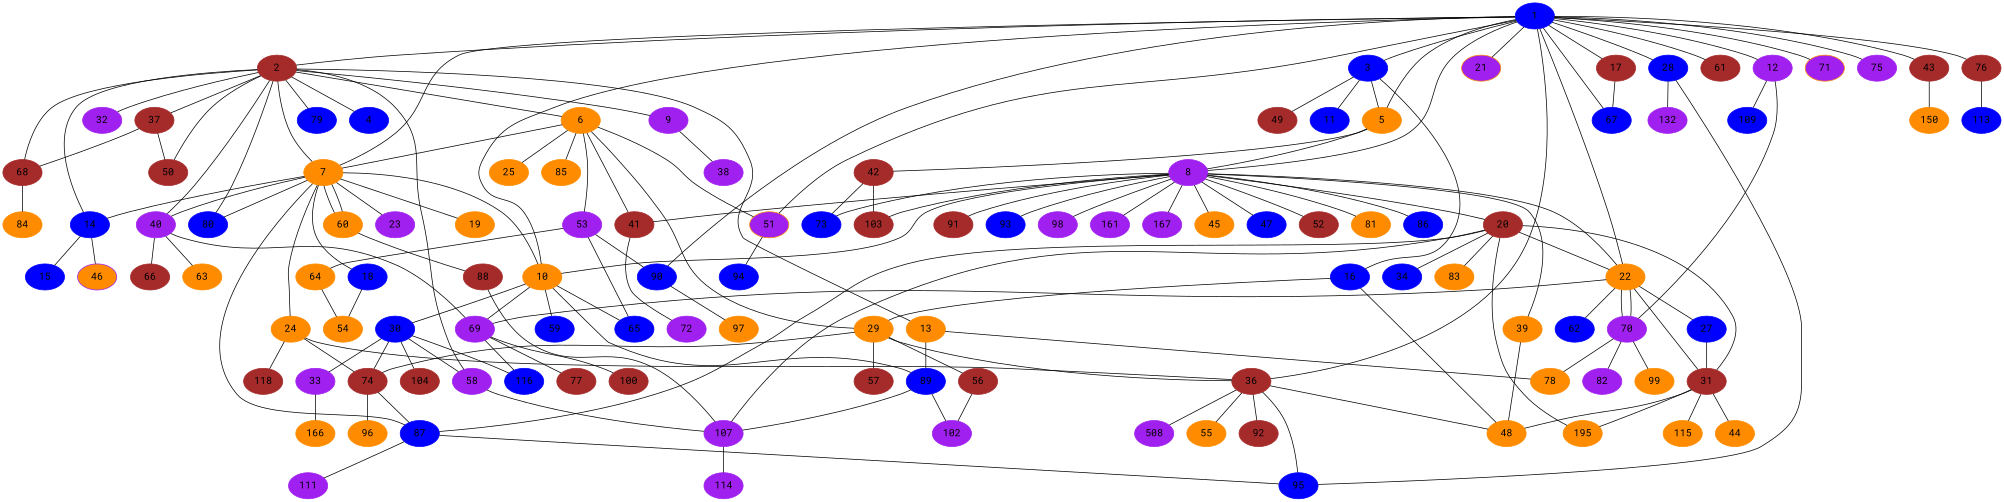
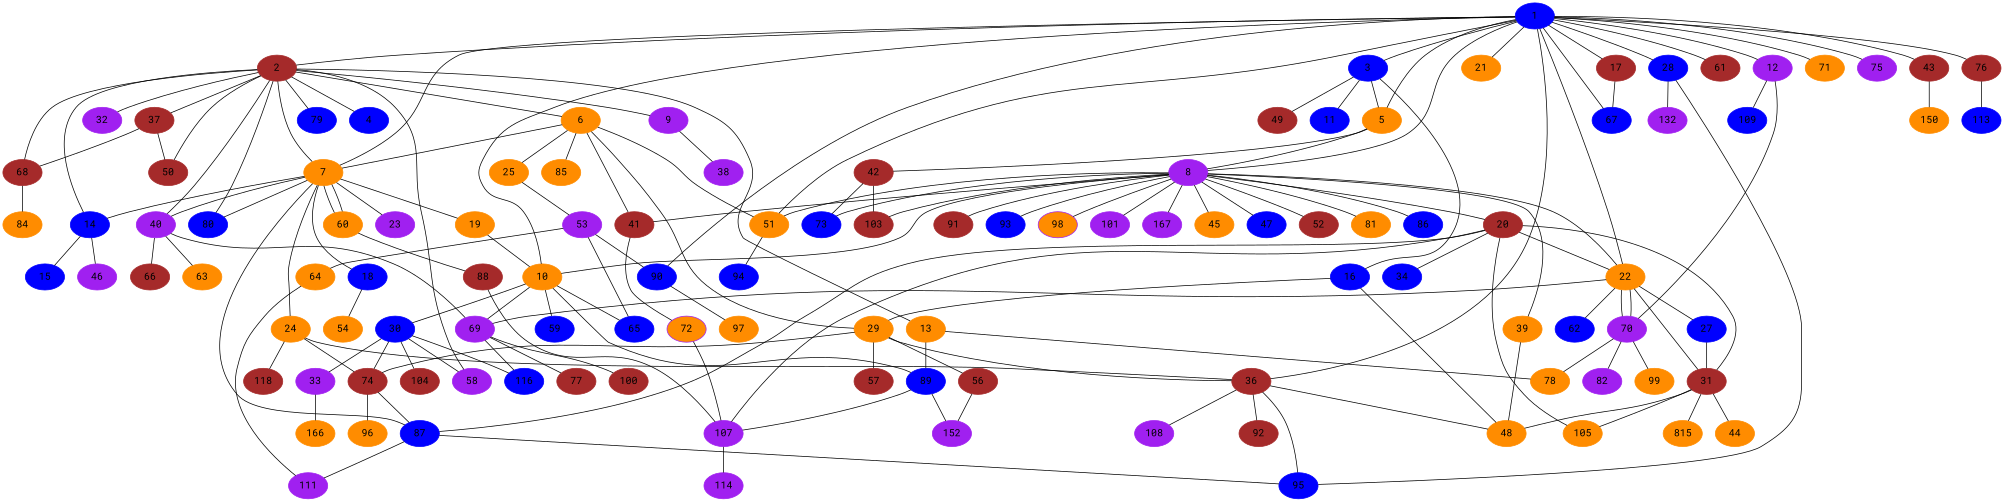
node "21": fillcolor purple -> darkorange
node "71": fillcolor purple -> darkorange
edge "6" -- "53": now "25" -- "53"
edge "8" -- "51": added
edge "7" -- "10": now "19" -- "10"
node "51": fillcolor purple -> darkorange
node "98": fillcolor purple -> darkorange
node "161": label "161" -> "101"
node "46": fillcolor darkorange -> purple
node "83": removed
edge "64" -- "54": now "64" -- "111"
node "72": fillcolor purple -> darkorange
edge "58" -- "107": now "72" -- "107"
node "102": label "102" -> "152"
node "508": label "508" -> "108"
node "55": removed
node "195": label "195" -> "105"
node "115": label "115" -> "815"
